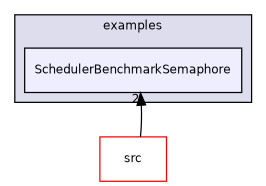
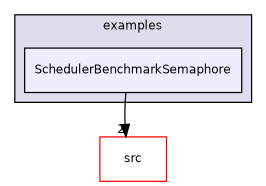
edge "src" -> "SchedulerBenchmarkSemaphore": reversed
